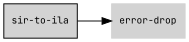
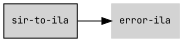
node "error-drop": label "error-drop" -> "error-ila"
